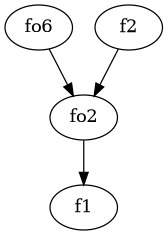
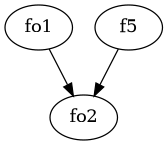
node "fo6": label "fo6" -> "fo1"
node "f2": label "f2" -> "f5"
node "f1": removed
